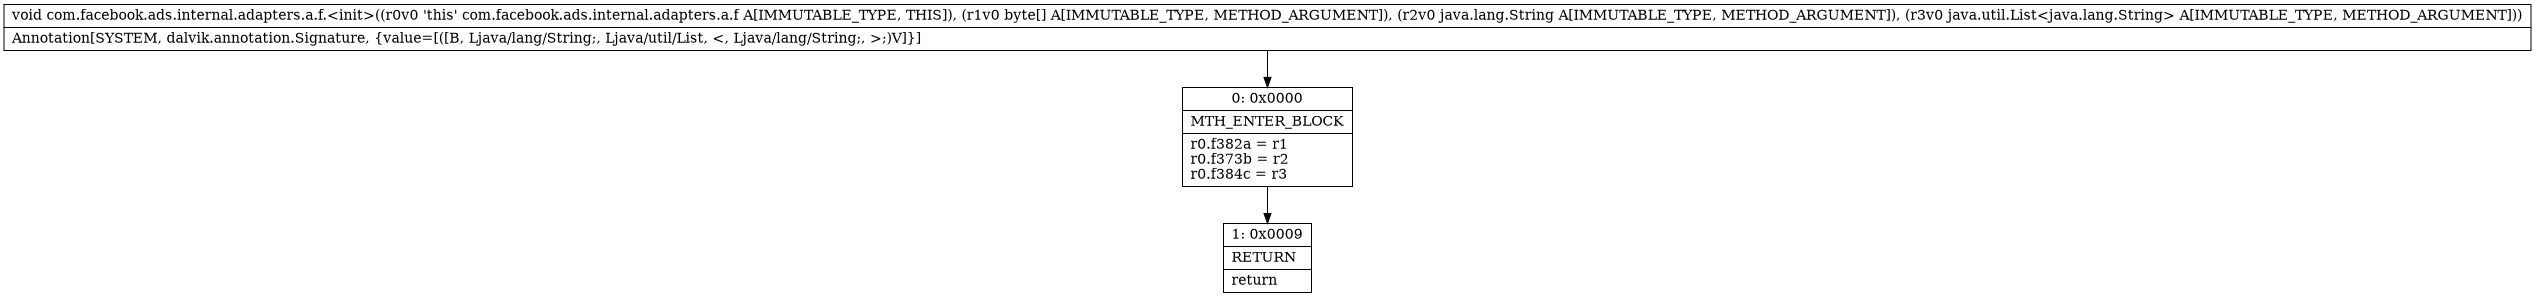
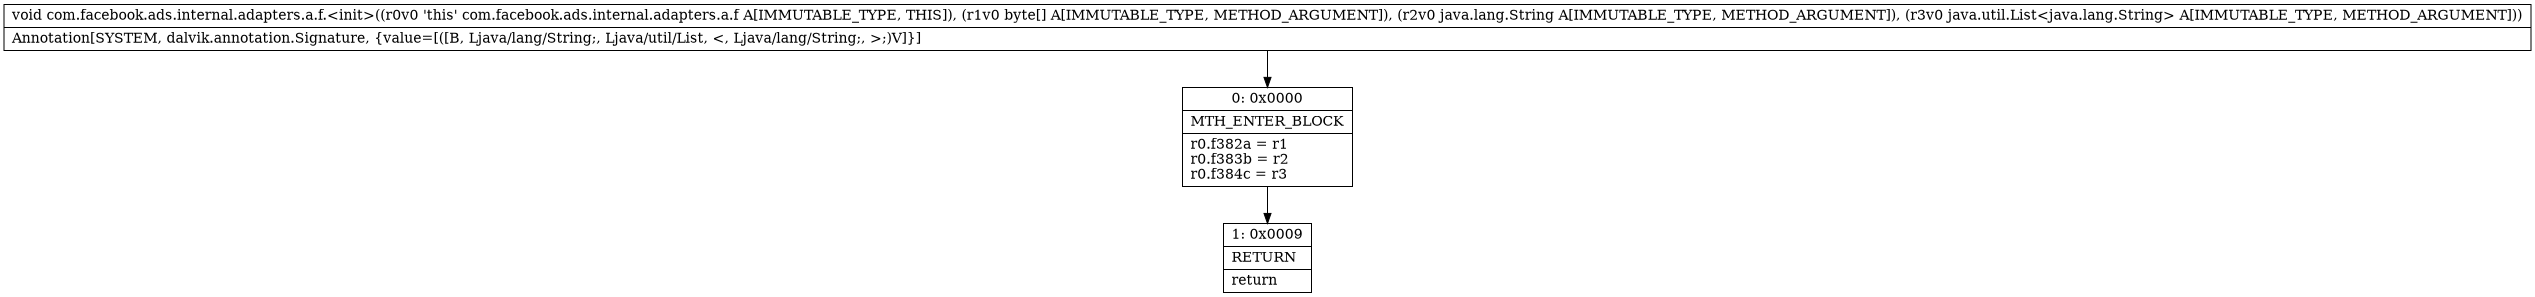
node "0: 0x0000": text "r0.f373b = r2" -> "r0.f383b = r2"
